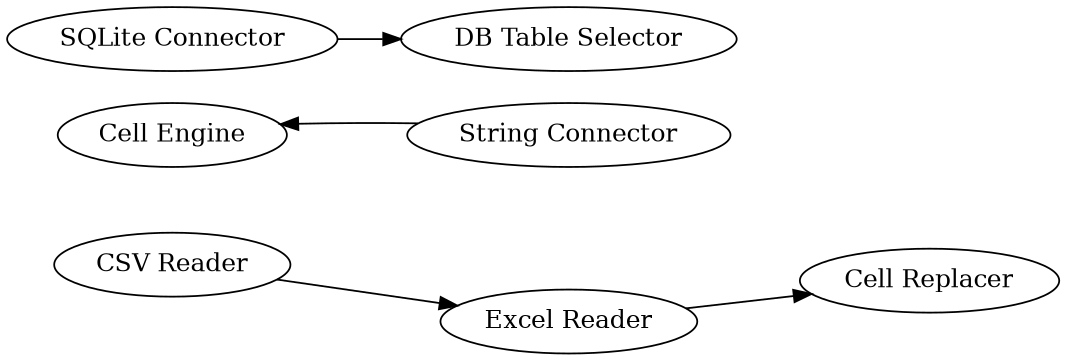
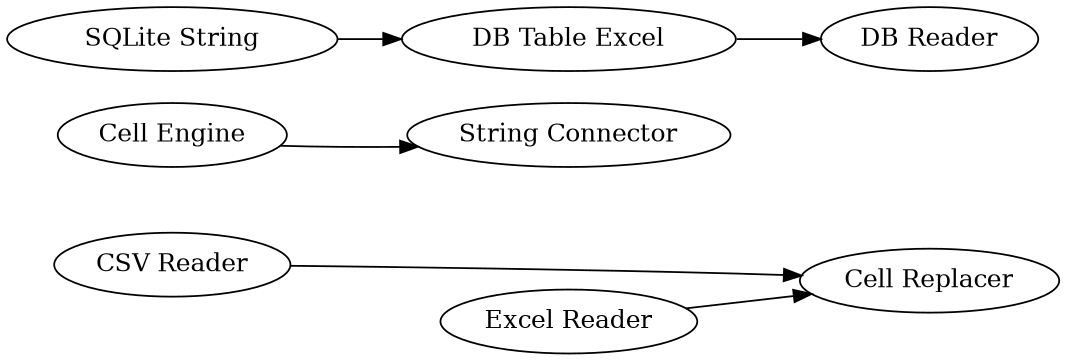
node "SQLite Connector": label "SQLite Connector" -> "SQLite String"
node "DB Table Selector": label "DB Table Selector" -> "DB Table Excel"
node "DB Reader": added
edge "String Connector" -> "Cell Engine": reversed
edge "CSV Reader" -> "Excel Reader": now "CSV Reader" -> "Cell Replacer"
